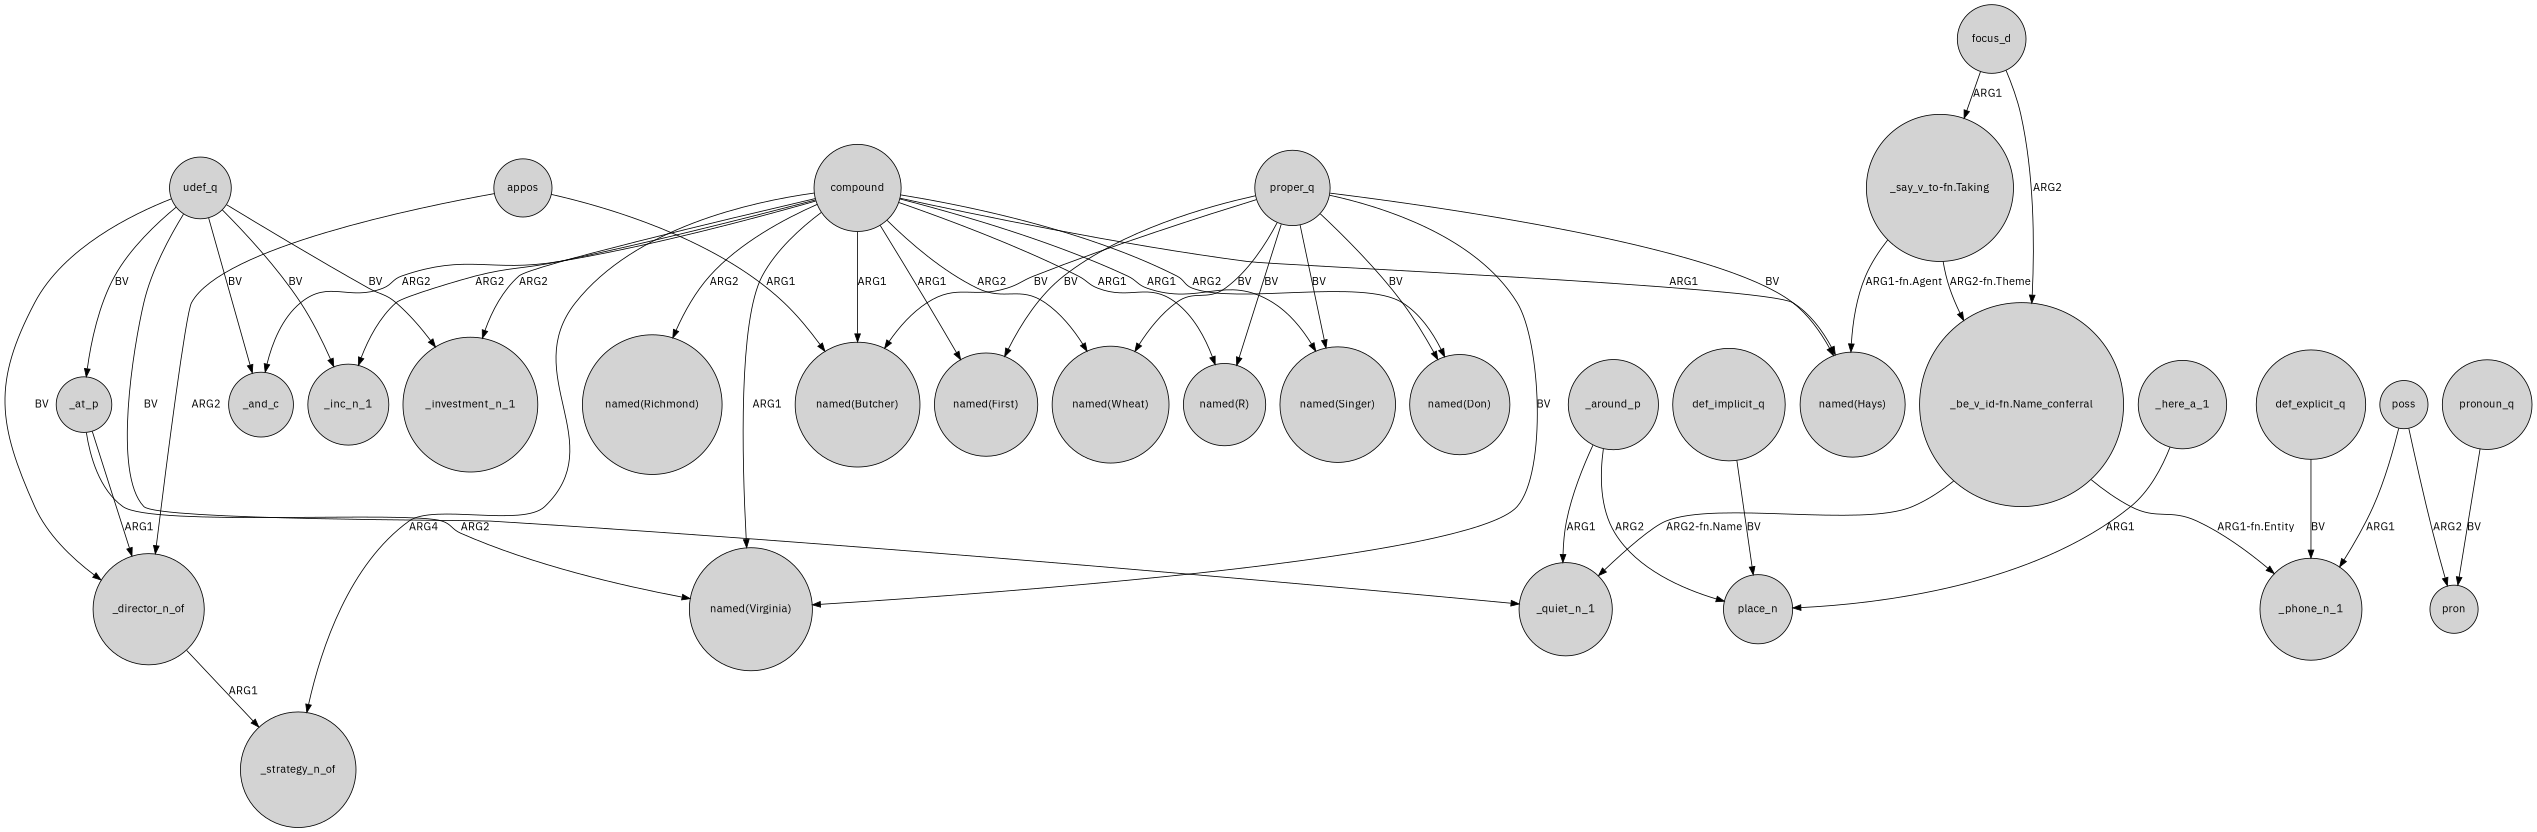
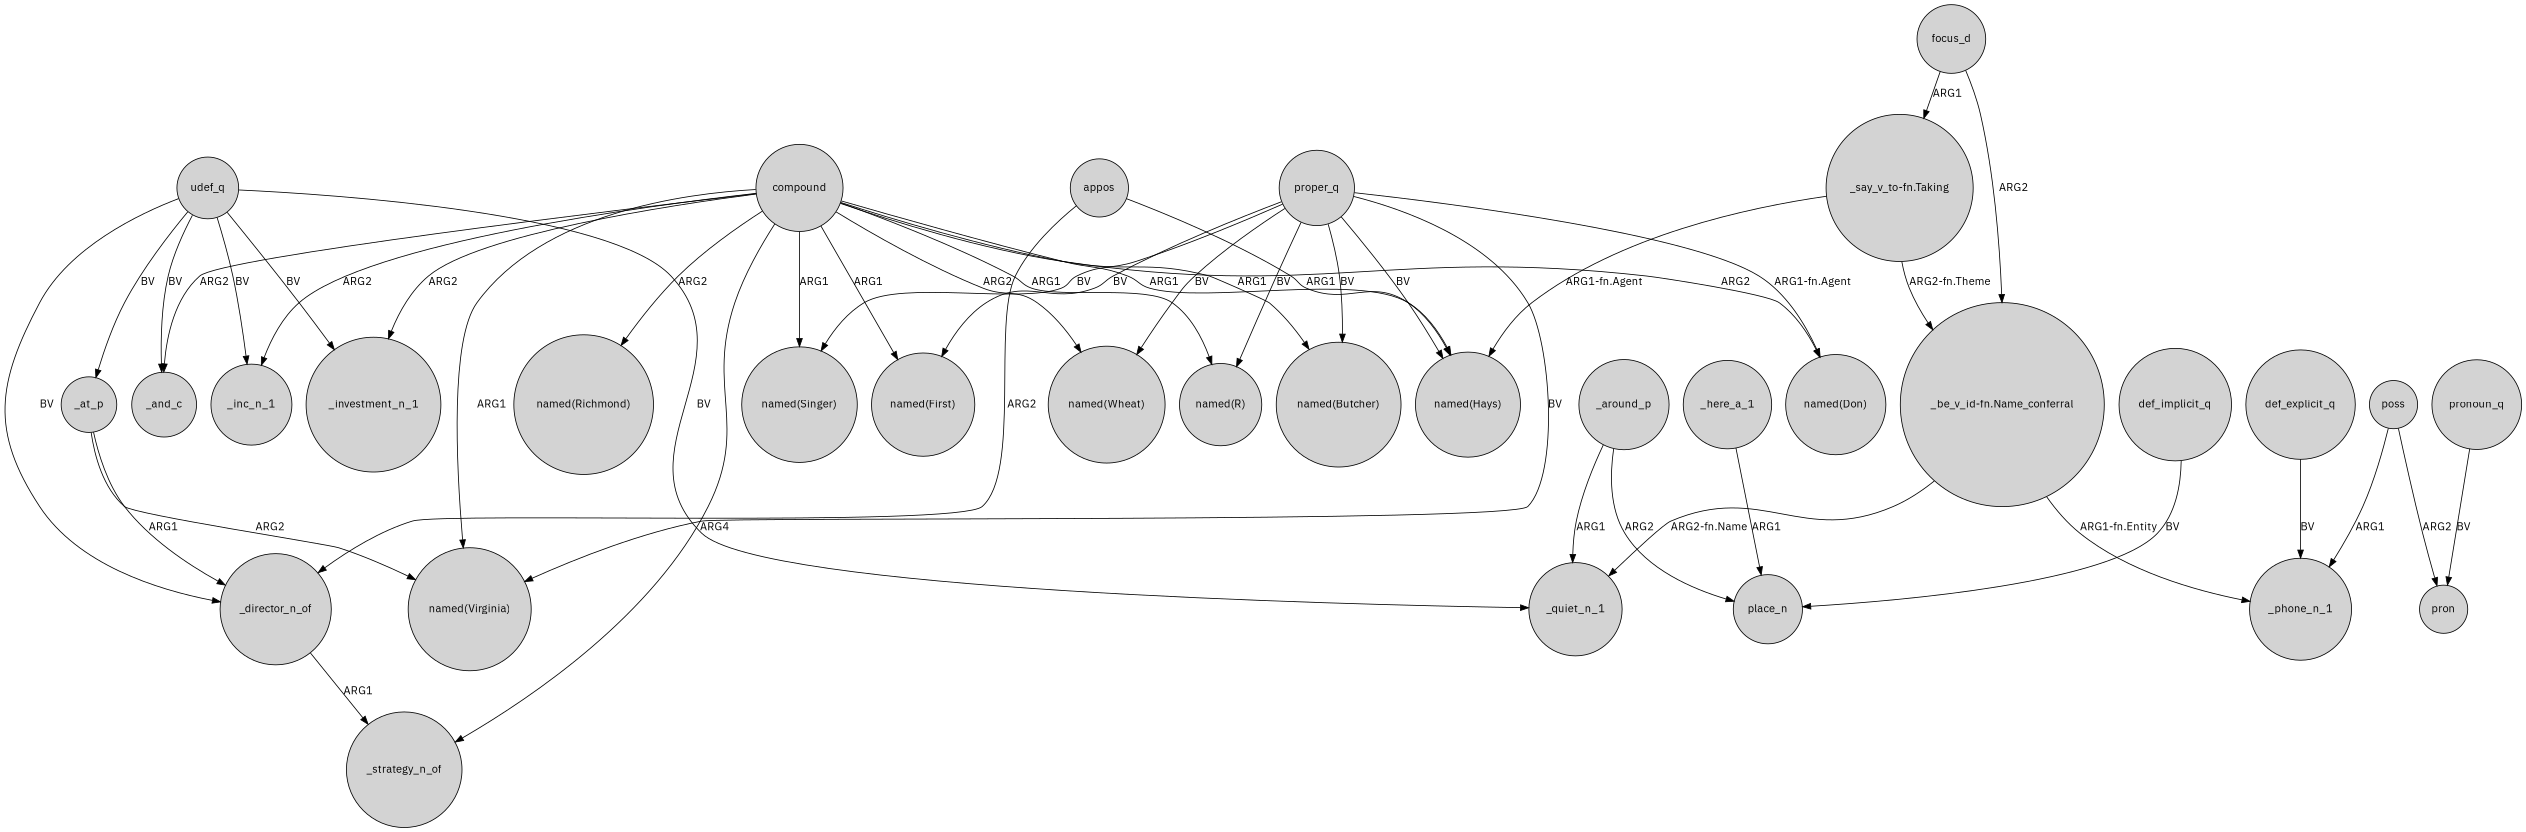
edge "appos" -> "named(Butcher)": now "appos" -> "named(Hays)"
edge "proper_q" -> "named(Don)": label "BV" -> "ARG1-fn.Agent"
